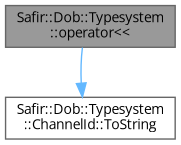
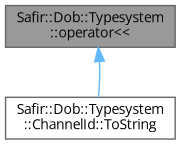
edge "Safir::Dob::Typesystem ::operator<<" -> "Safir::Dob::Typesystem ::ChannelId::ToString": reversed
